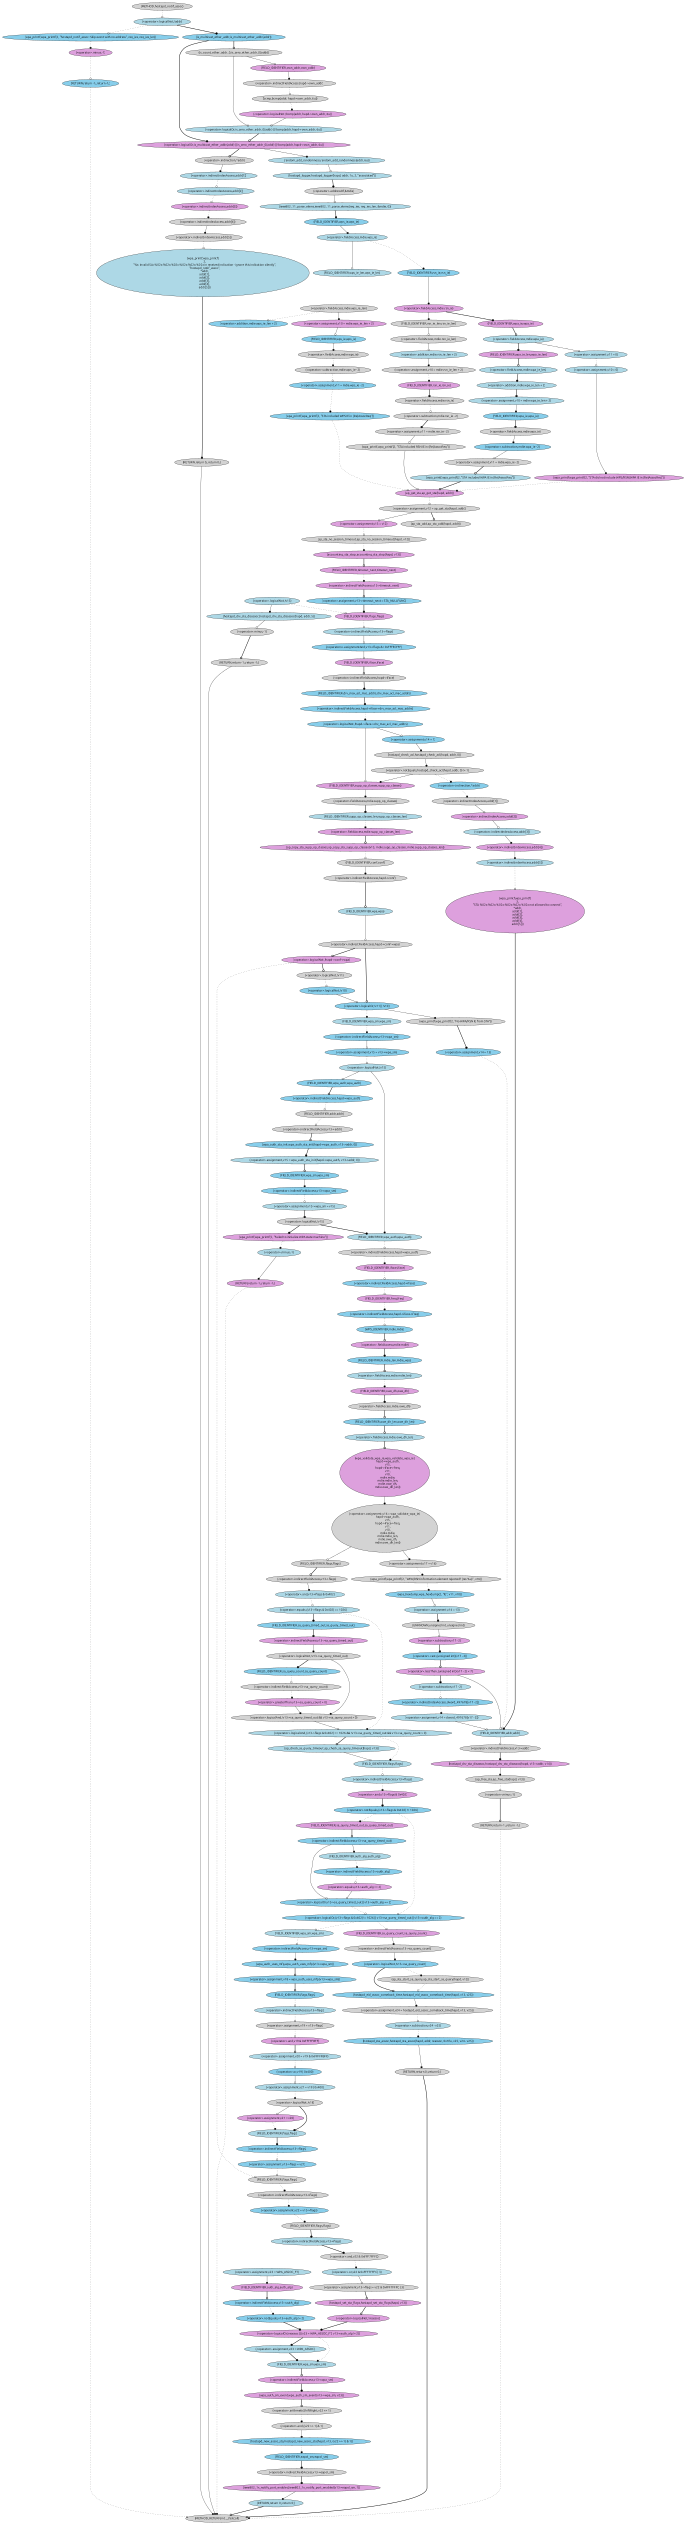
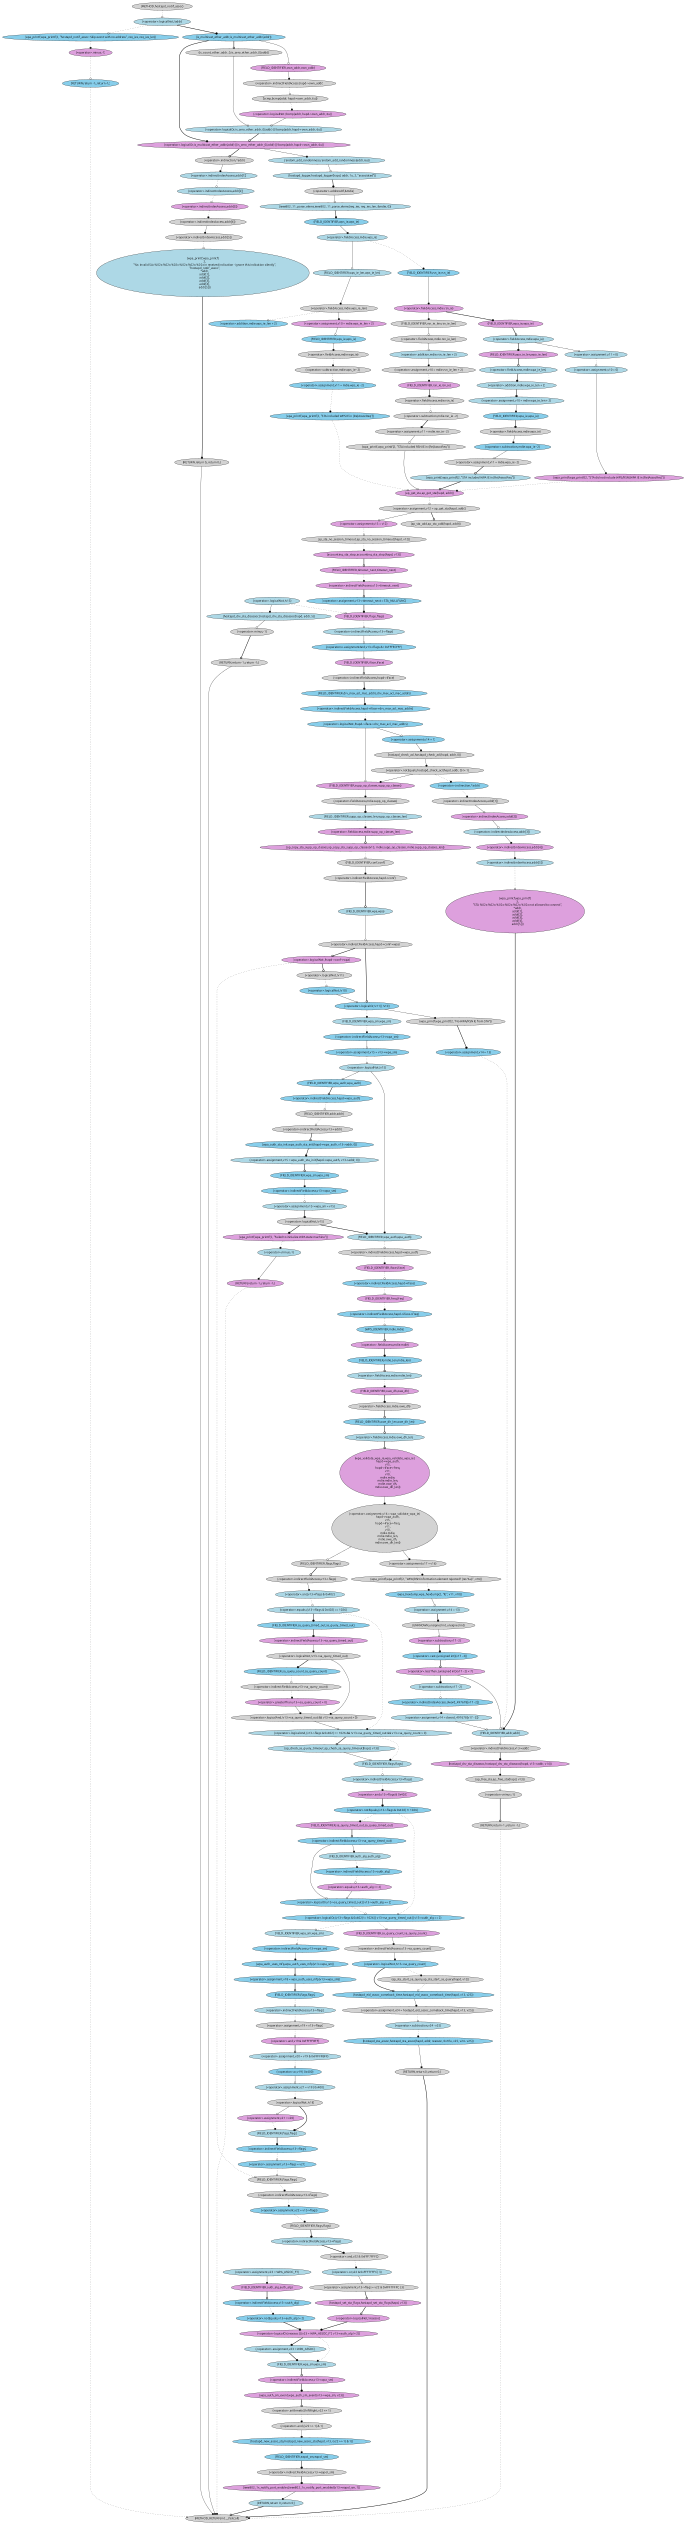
edge "(is_count_ether_addr_0,is_zero_ether_addr_0(addr))" -> "(FIELD_IDENTIFIER,own_addr,own_addr)": now "(is_multicast_ether_addr,is_multicast_ether_addr(addr))" -> "(FIELD_IDENTIFIER,own_addr,own_addr)"
edge "(FIELD_IDENTIFIER,wps_ie_len,wps_ie_len)" -> "(<operator>.fieldAccess,mdie.wps_ie_len)": added
node "(FIELD_IDENTIFIER,mdie_len,mdie_wpa)": label "(FIELD_IDENTIFIER,mdie_len,mdie_wpa)" -> "(FIELD_IDENTIFIER,mdie_len,mdie_len)"
